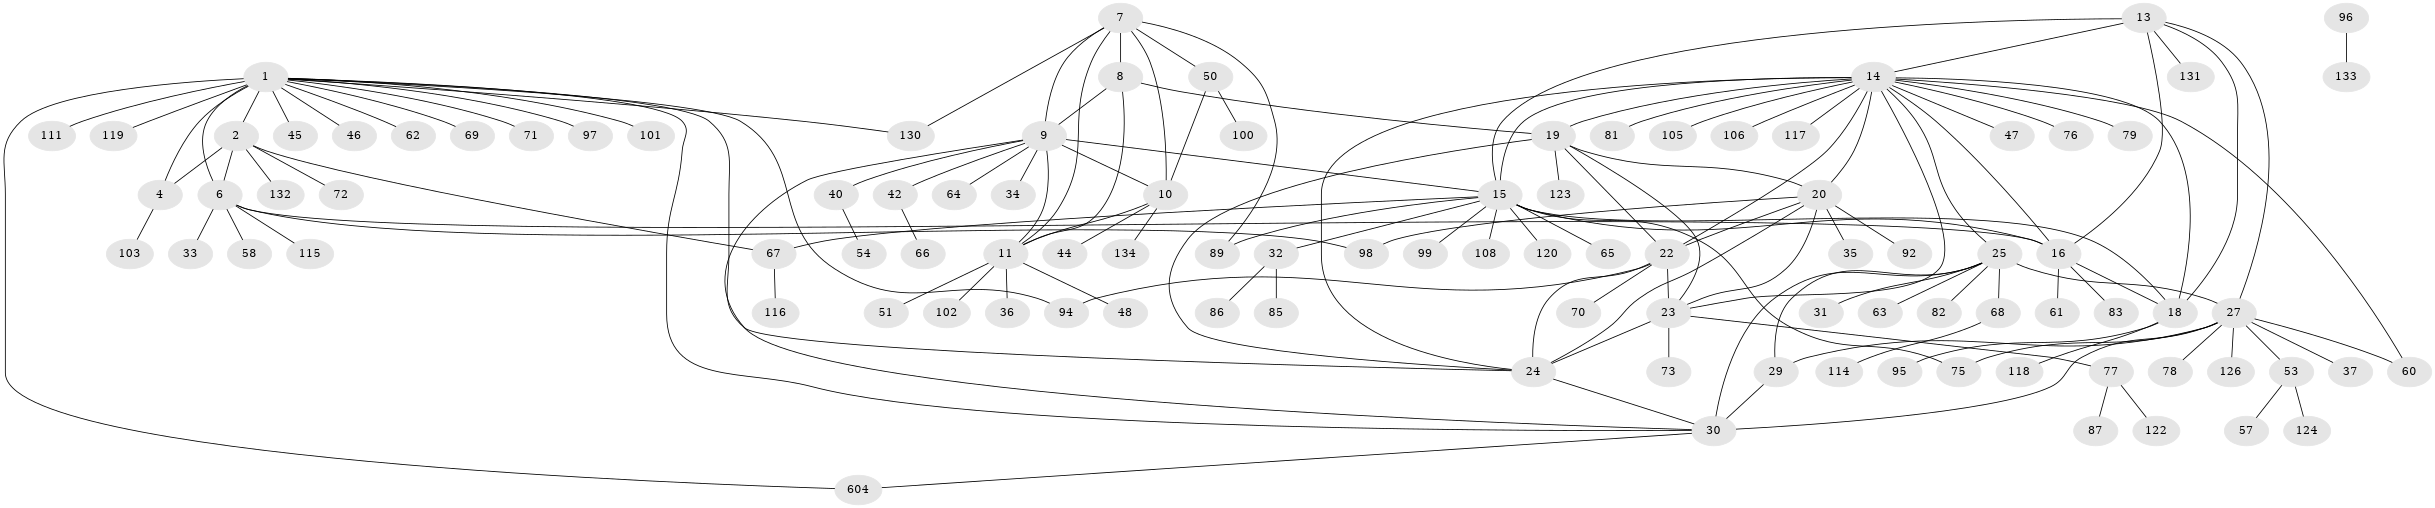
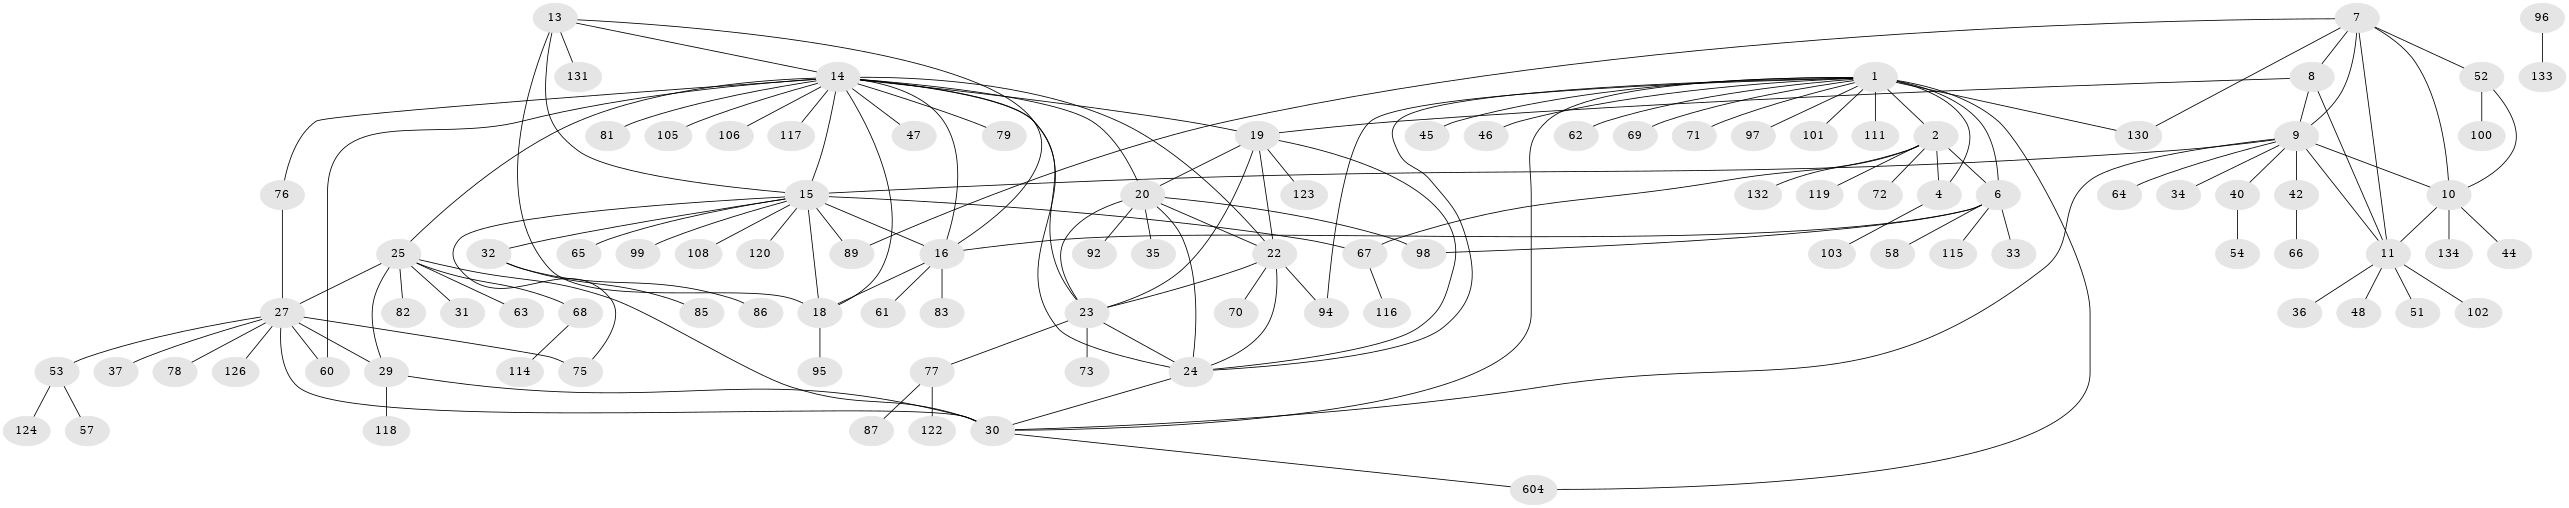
node "50": label "50" -> "52"
edge "1" -- "119": now "2" -- "119"
edge "13" -- "27": now "76" -- "27"
edge "18" -- "118": now "29" -- "118"
